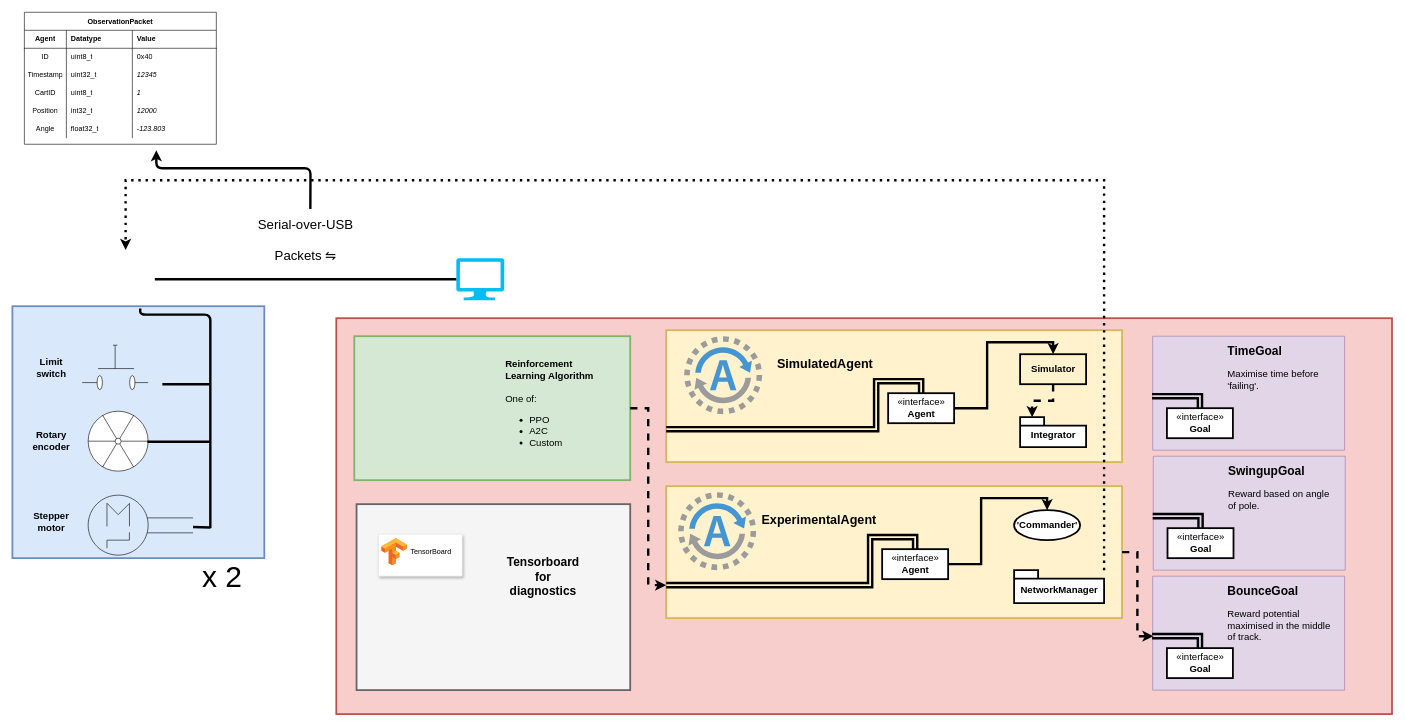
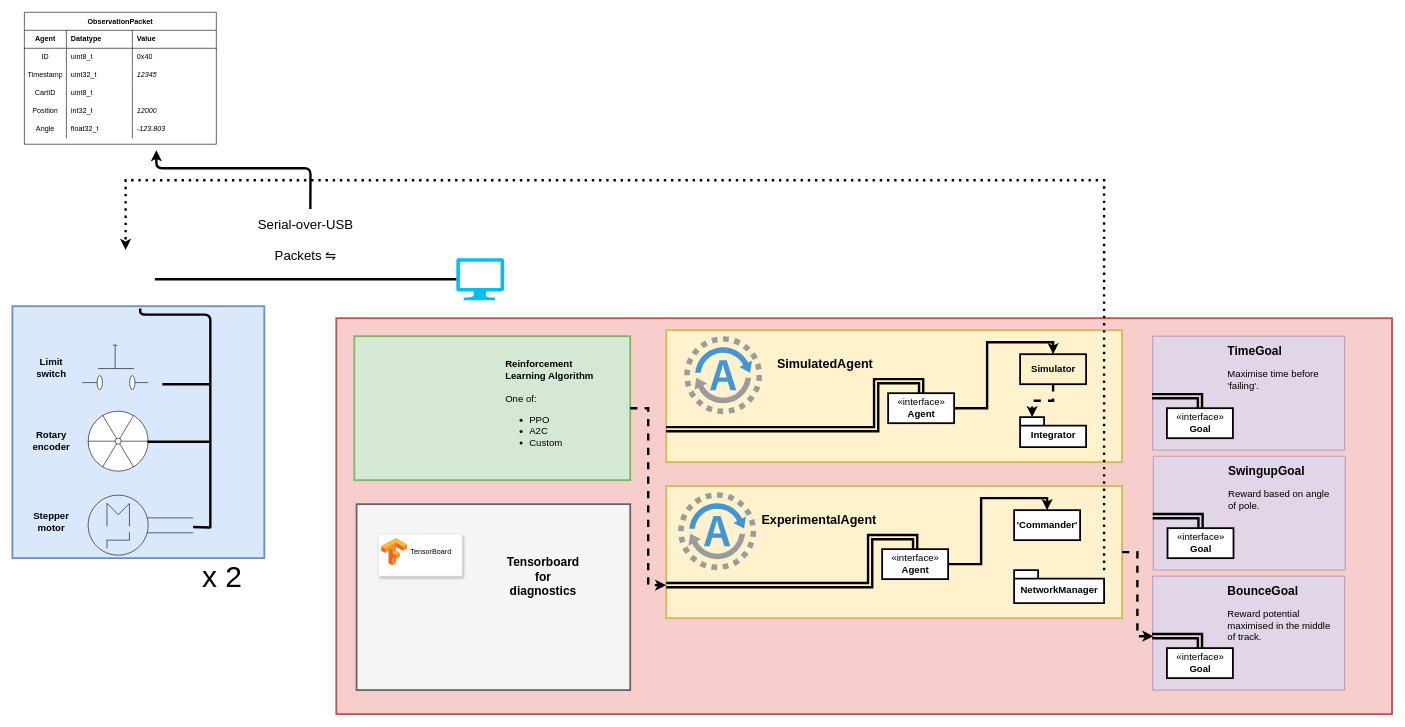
node "1": removed
node "'Commander'": shape ellipse -> rectangle
